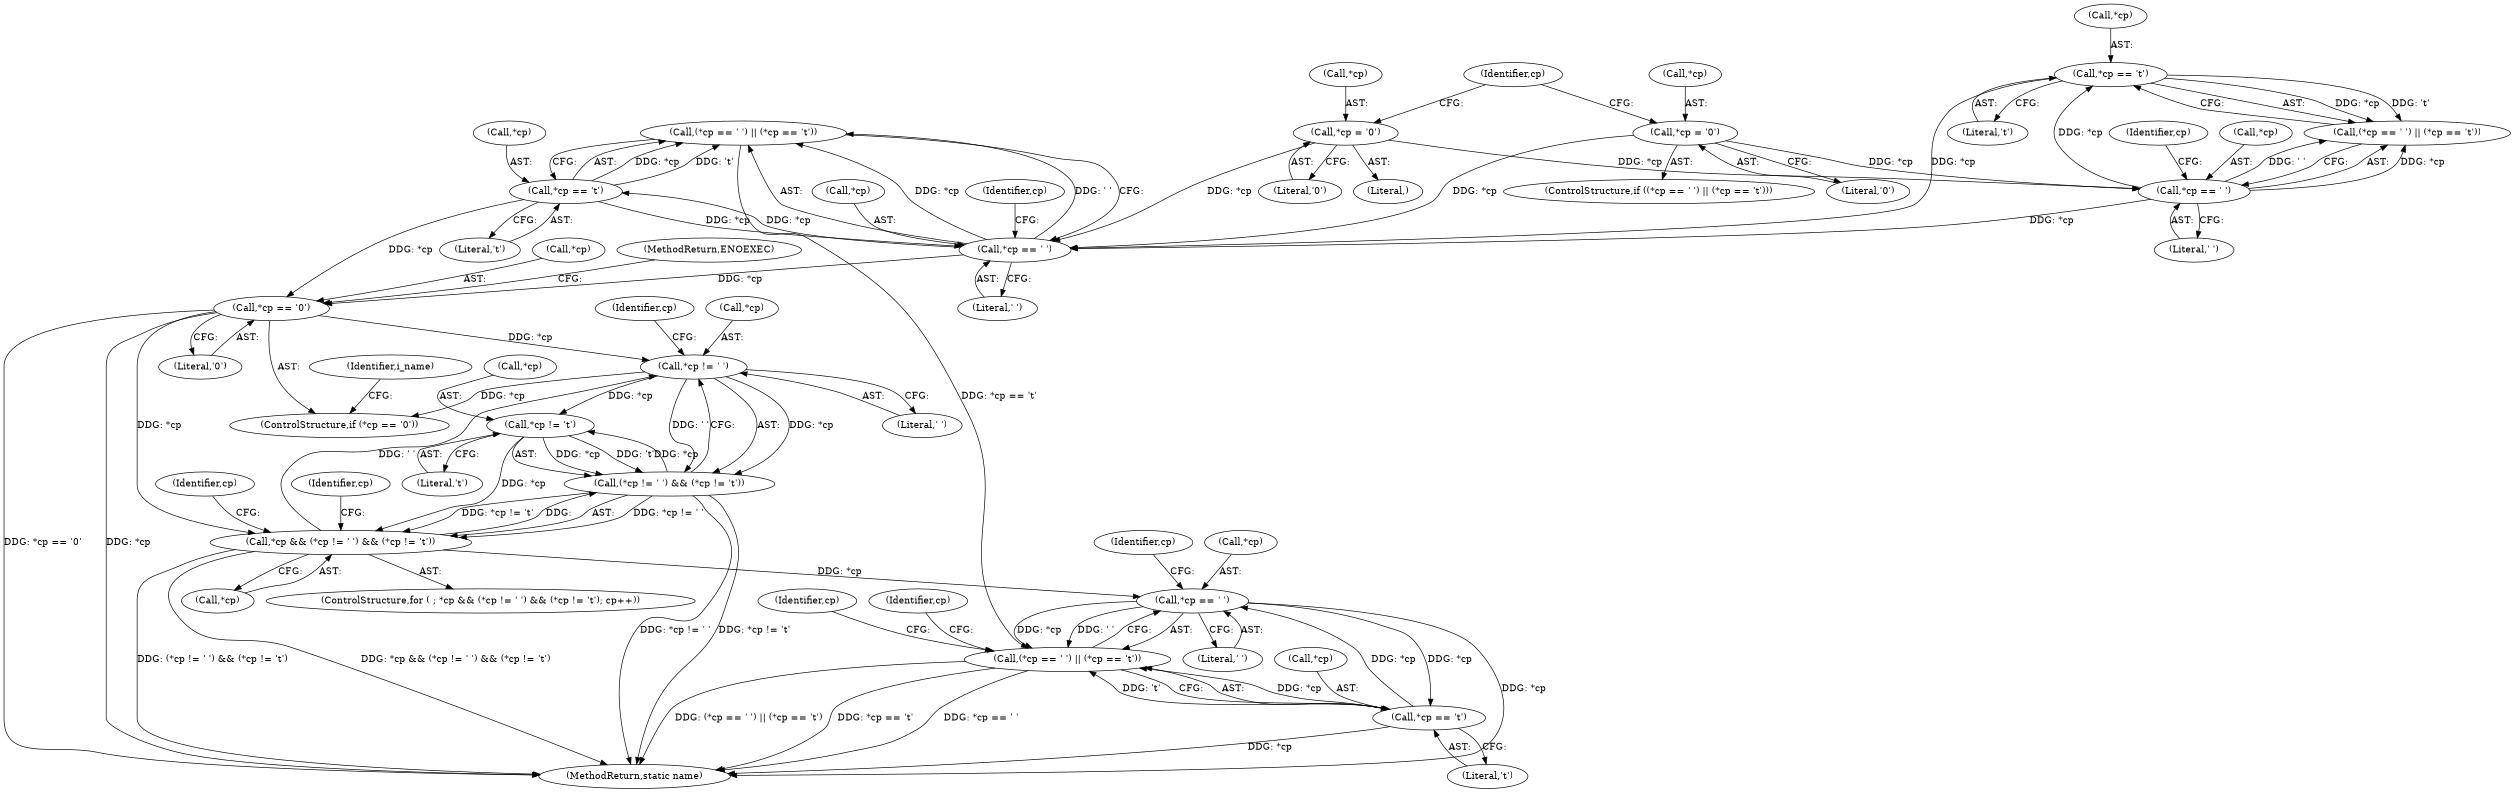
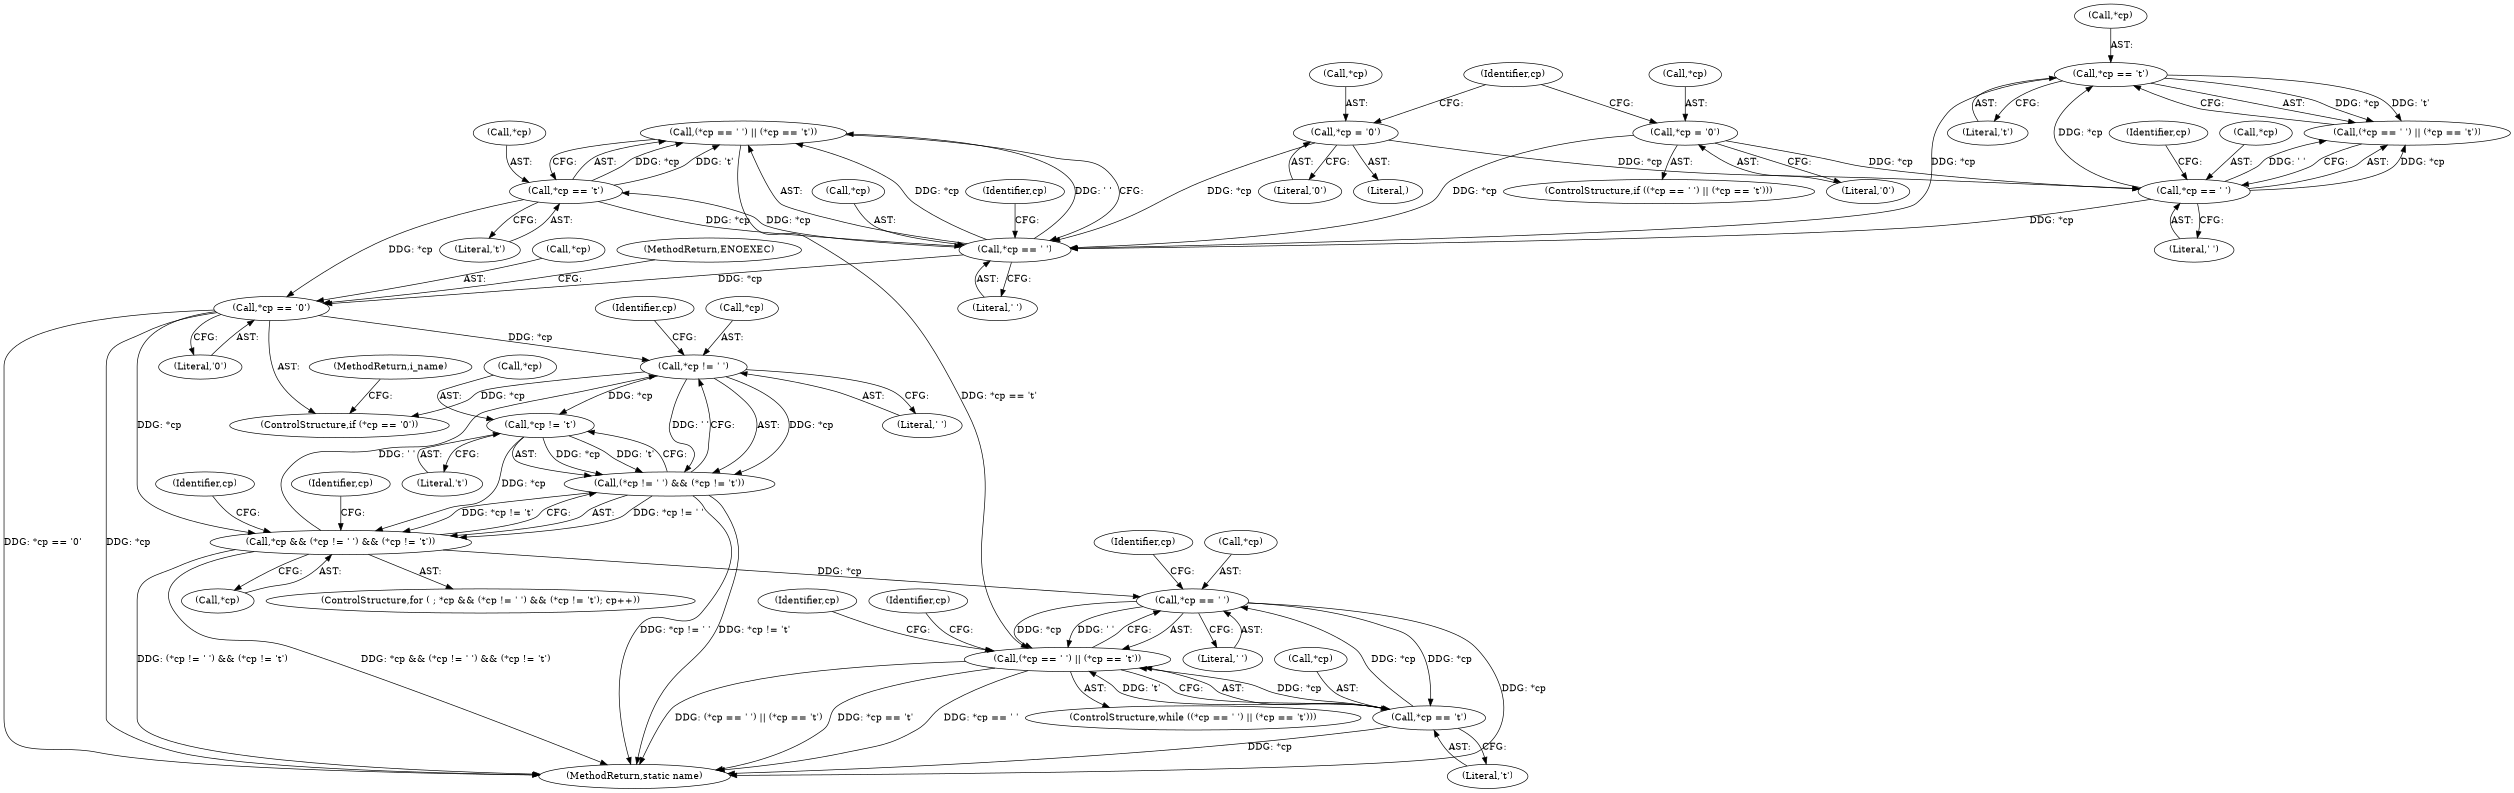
node "(Identifier,i_name)": label "(Identifier,i_name)" -> "(MethodReturn,i_name)"
edge "(Call,(*cp != ' ') && (*cp != 't'))" -> "(Call,*cp != 't')": label "DDG: *cp" -> "CFG: "
edge "(Call,*cp && (*cp != ' ') && (*cp != 't'))" -> "(Call,(*cp != ' ') && (*cp != 't'))": label "DDG: " -> "CFG: "
node "(ControlStructure,while ((*cp == ' ') || (*cp == 't')))": added
